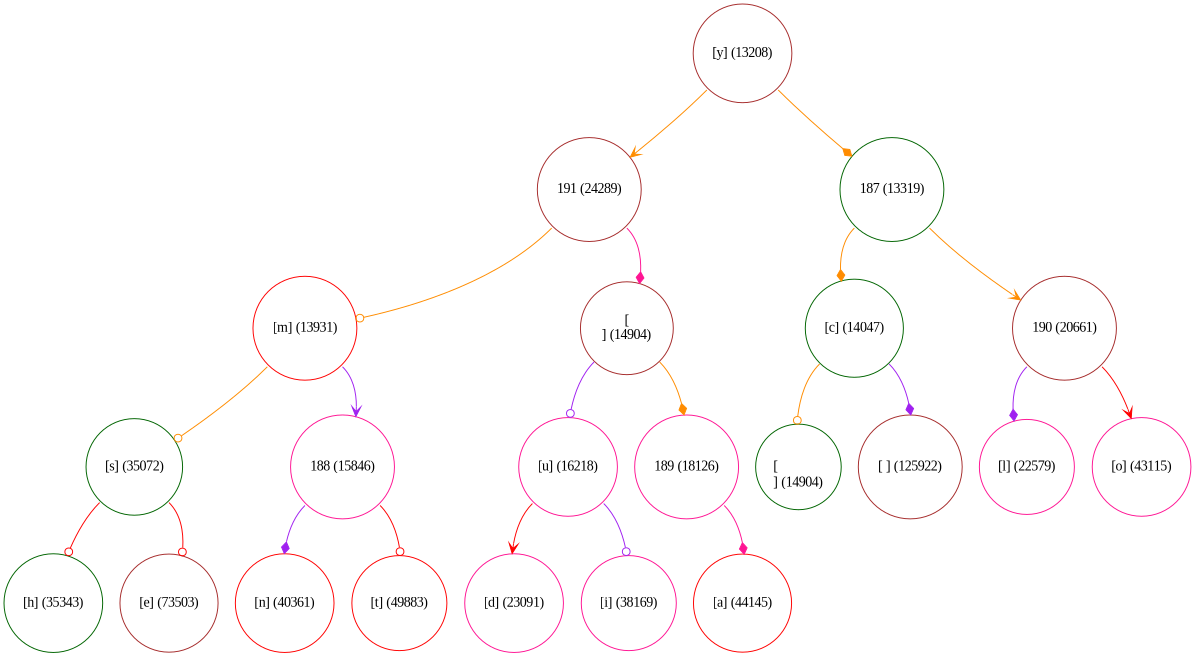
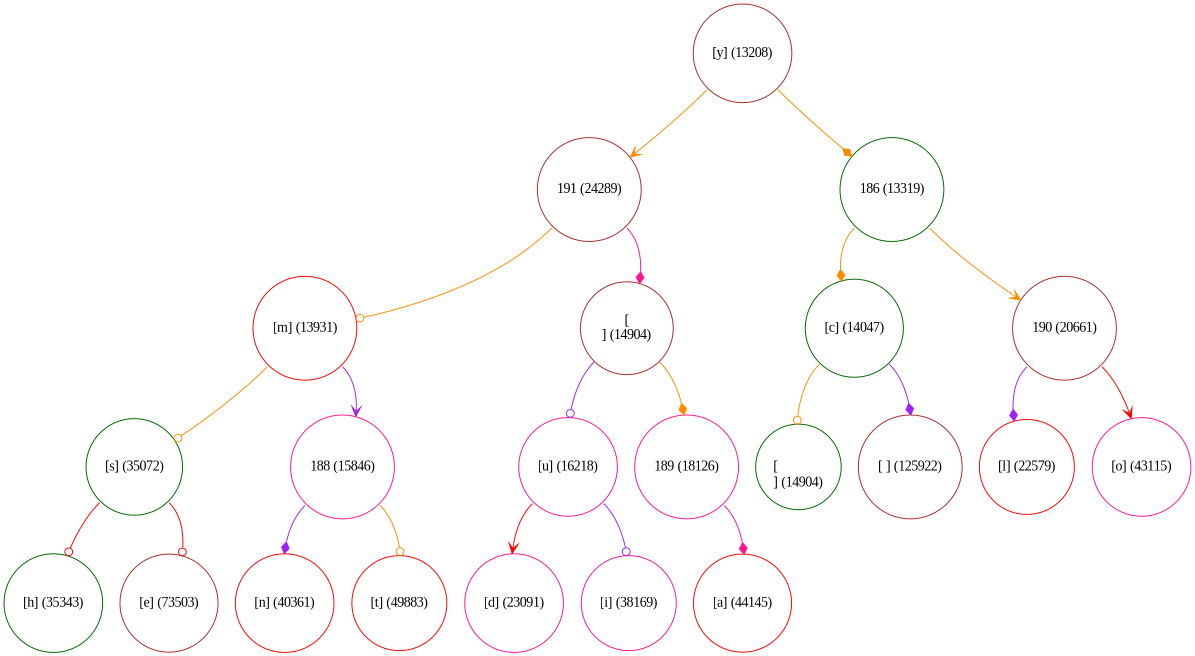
node "187 (13319)": label "187 (13319)" -> "186 (13319)"
node "[l] (22579)": color deeppink -> red
edge "188 (15846)" -> "[t] (49883)": color red -> darkorange
